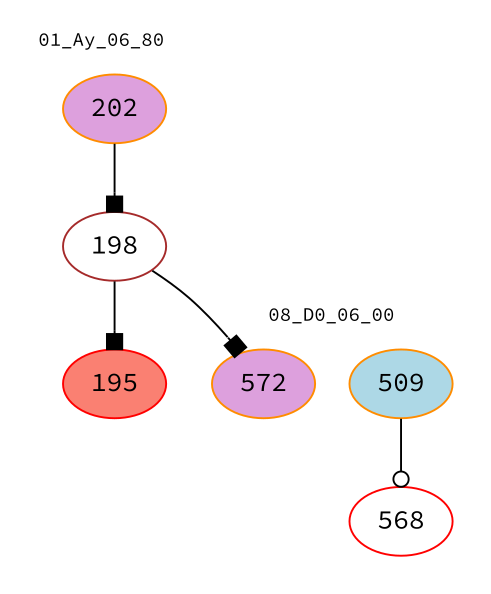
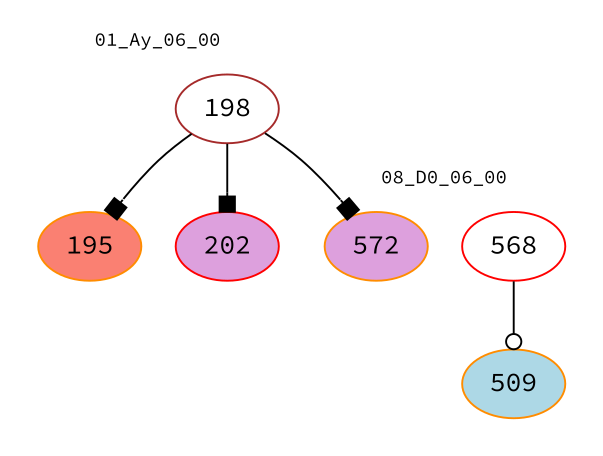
cluster "01_Ay_06_80": label "01_Ay_06_80" -> "01_Ay_06_00"
node "202": color darkorange -> red
edge "202" -> "198": reversed
node "195": color red -> darkorange
edge "509" -> "568": reversed
